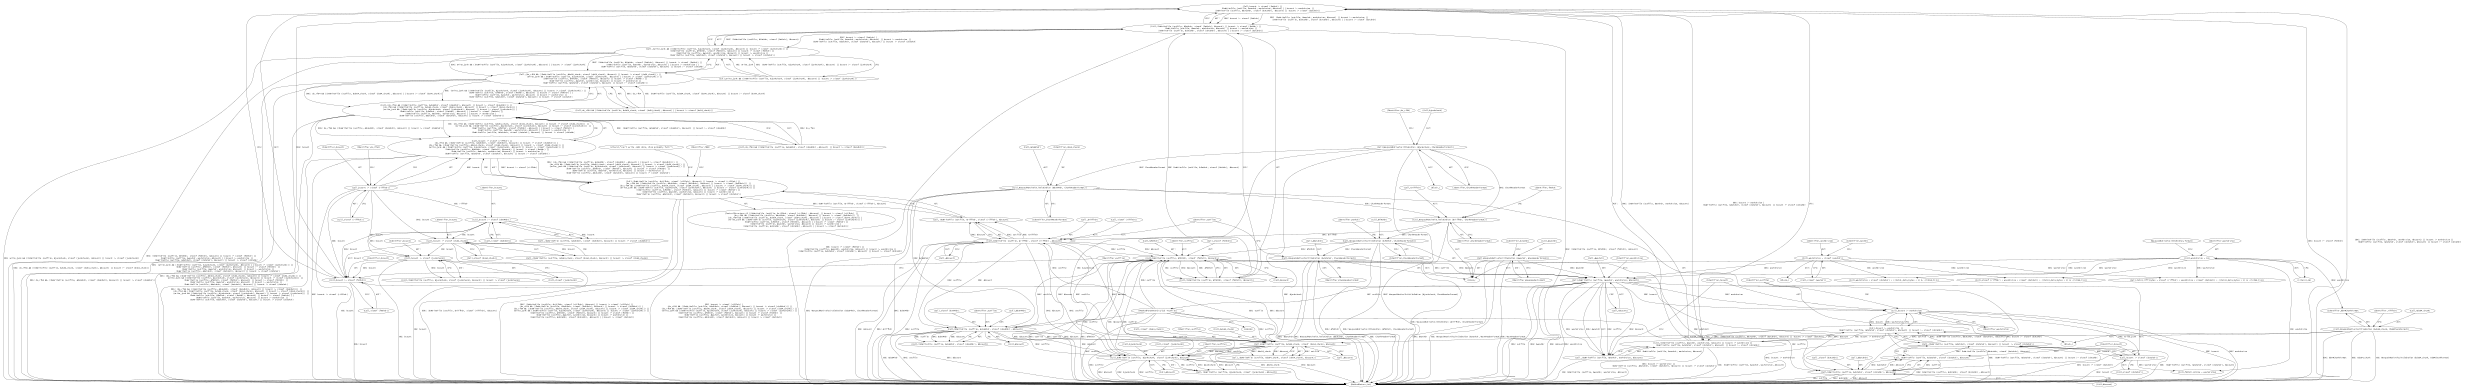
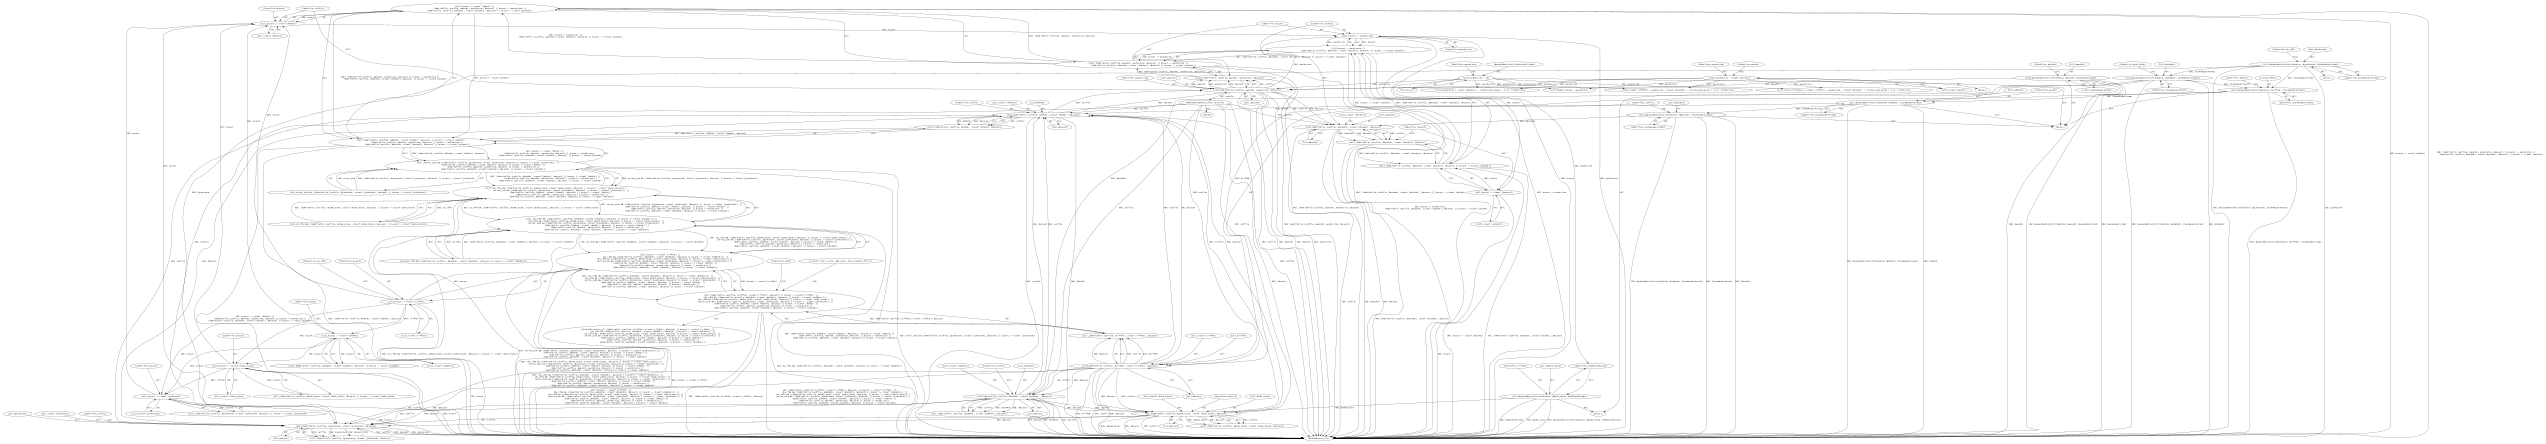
edge "(Call,!DoWriteFile (outfile, &wavhdr, wavhdrsize, &bcount))" -> "(Call,DoWriteFile (outfile, &wavhdr, wavhdrsize, &bcount))": added, label "CFG:"
edge "(Call,bcount != sizeof (ds64_chunk))" -> "(Call,bcount != sizeof (junkchunk))": label "DDG: bcount" -> "DDG: riffhdr"
node "(Identifier,WaveHeaderFormat)": label "(Identifier,WaveHeaderFormat)" -> "(Literal,WaveHeaderFormat)"
edge "(Call,bcount != wavhdrsize)" -> "(Call,bcount != sizeof (datahdr))": label "DDG: write_junk" -> "DDG: bcount"
edge "(Call,bcount != sizeof (datahdr))" -> "(Call,fmthdr.ckSize = wavhdrsize)": now "(Call,wavhdrsize = sizeof (wavhdr))" -> "(Call,fmthdr.ckSize = wavhdrsize)"
